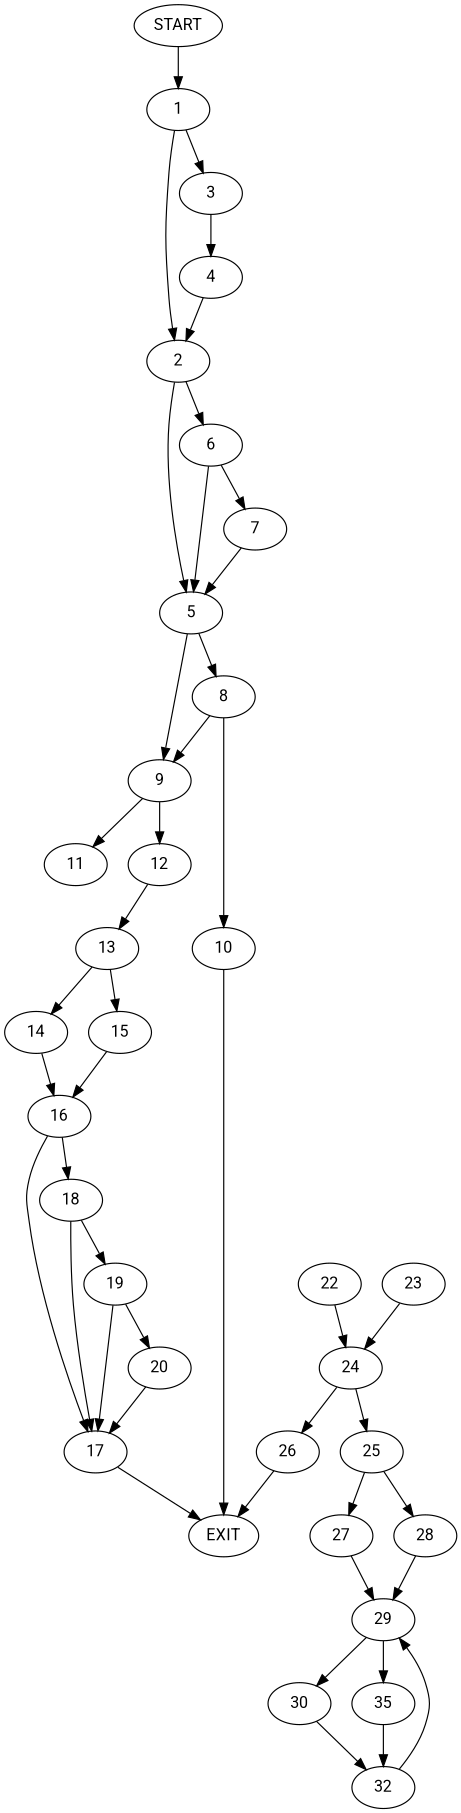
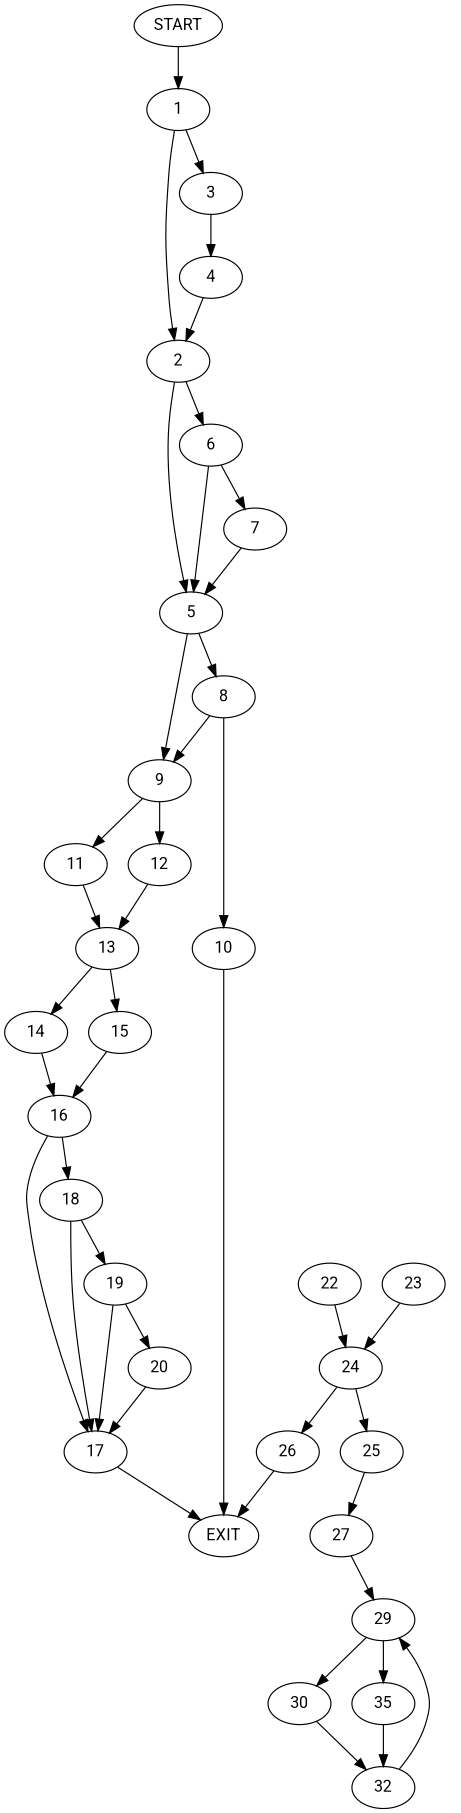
edge "11" -> "13": added
node "28": removed
